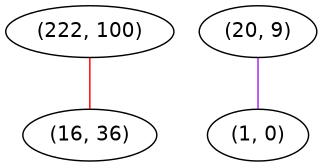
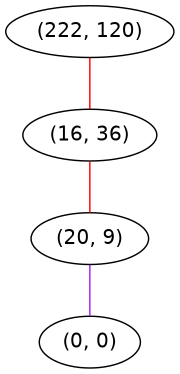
node "(222, 100)": label "(222, 100)" -> "(222, 120)"
node "(1, 0)": label "(1, 0)" -> "(0, 0)"
edge "(16, 36)" -- "(20, 9)": added
